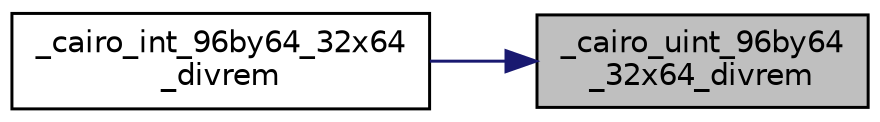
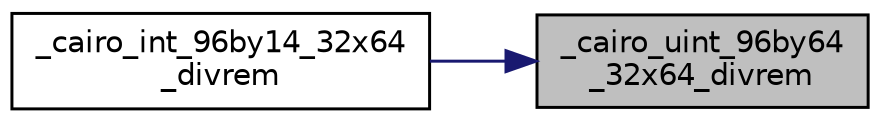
node "_cairo_int_96by64_32x64 _divrem": label "_cairo_int_96by64_32x64 _divrem" -> "_cairo_int_96by14_32x64 _divrem"
